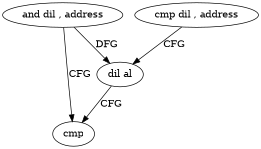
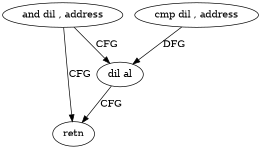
edge "and dil , address" -> "dil al": label "DFG" -> "CFG"
edge "cmp dil , address" -> "dil al": label "CFG" -> "DFG"
node "cmp": label "cmp" -> "retn"
